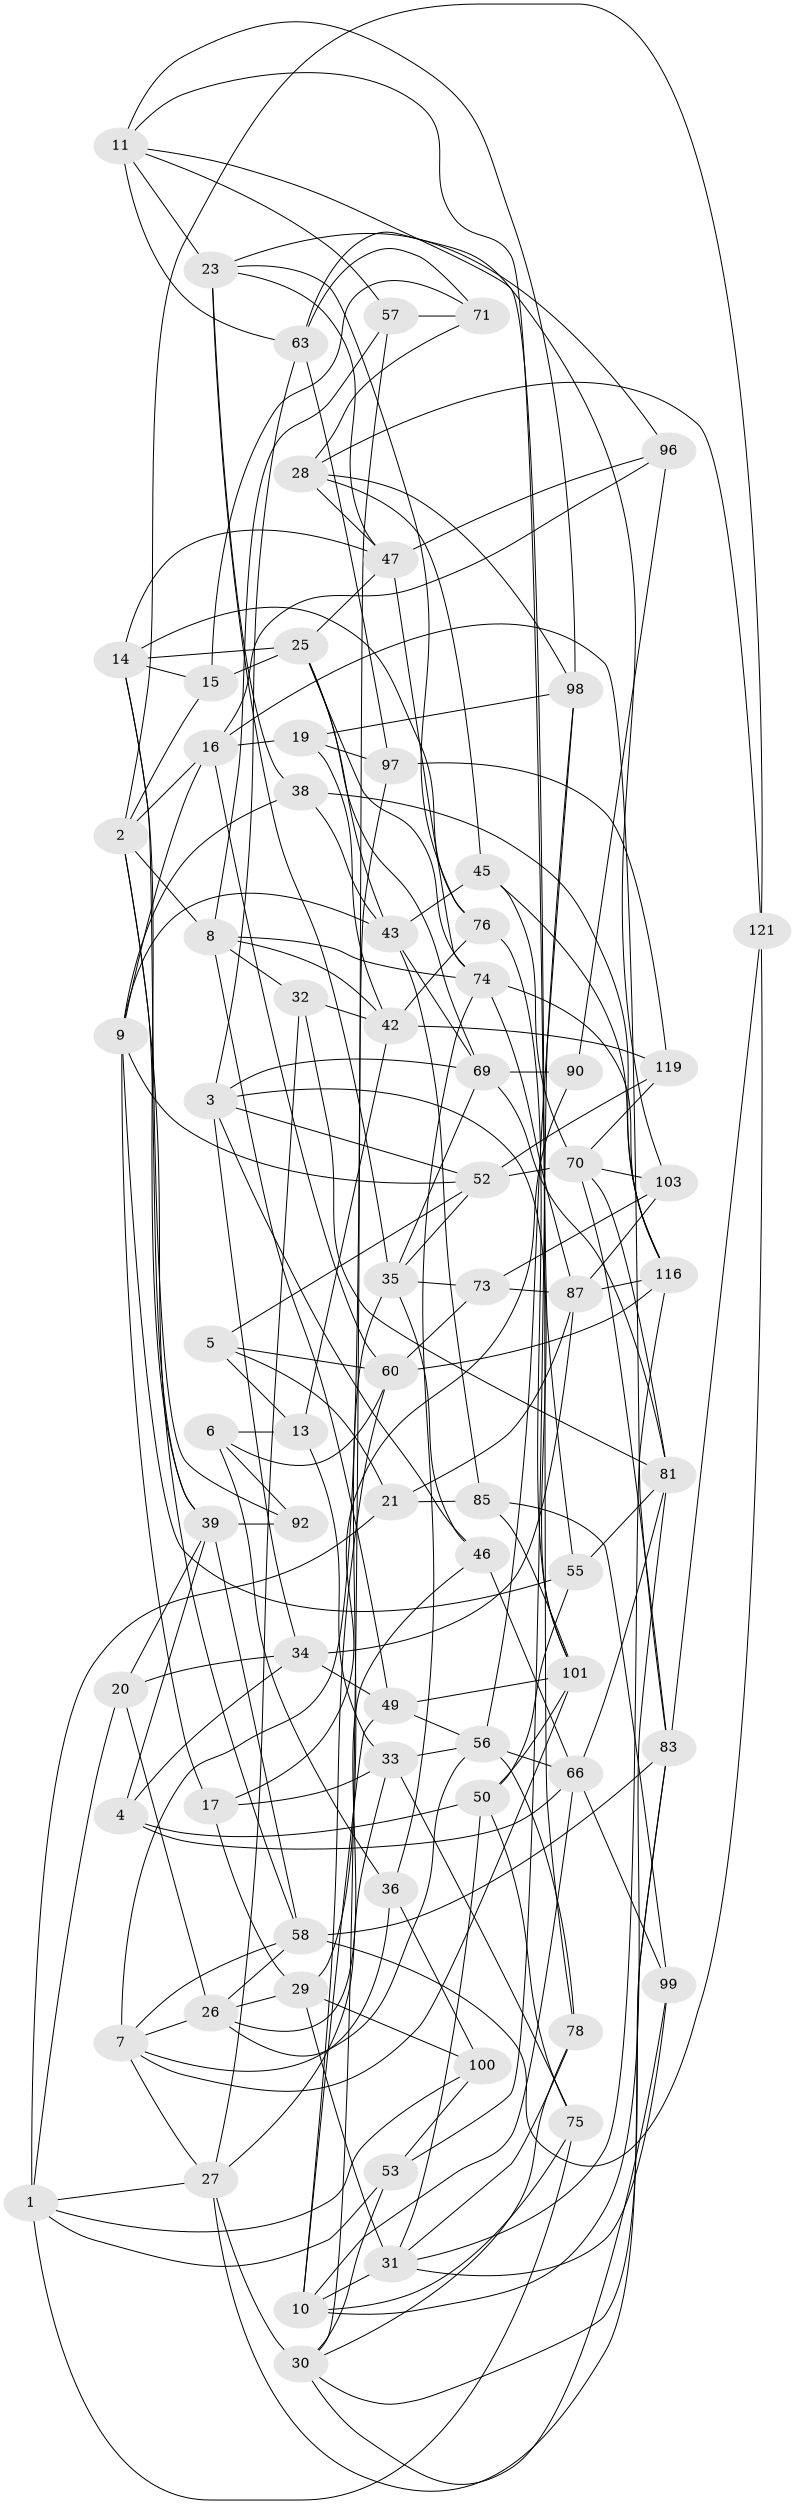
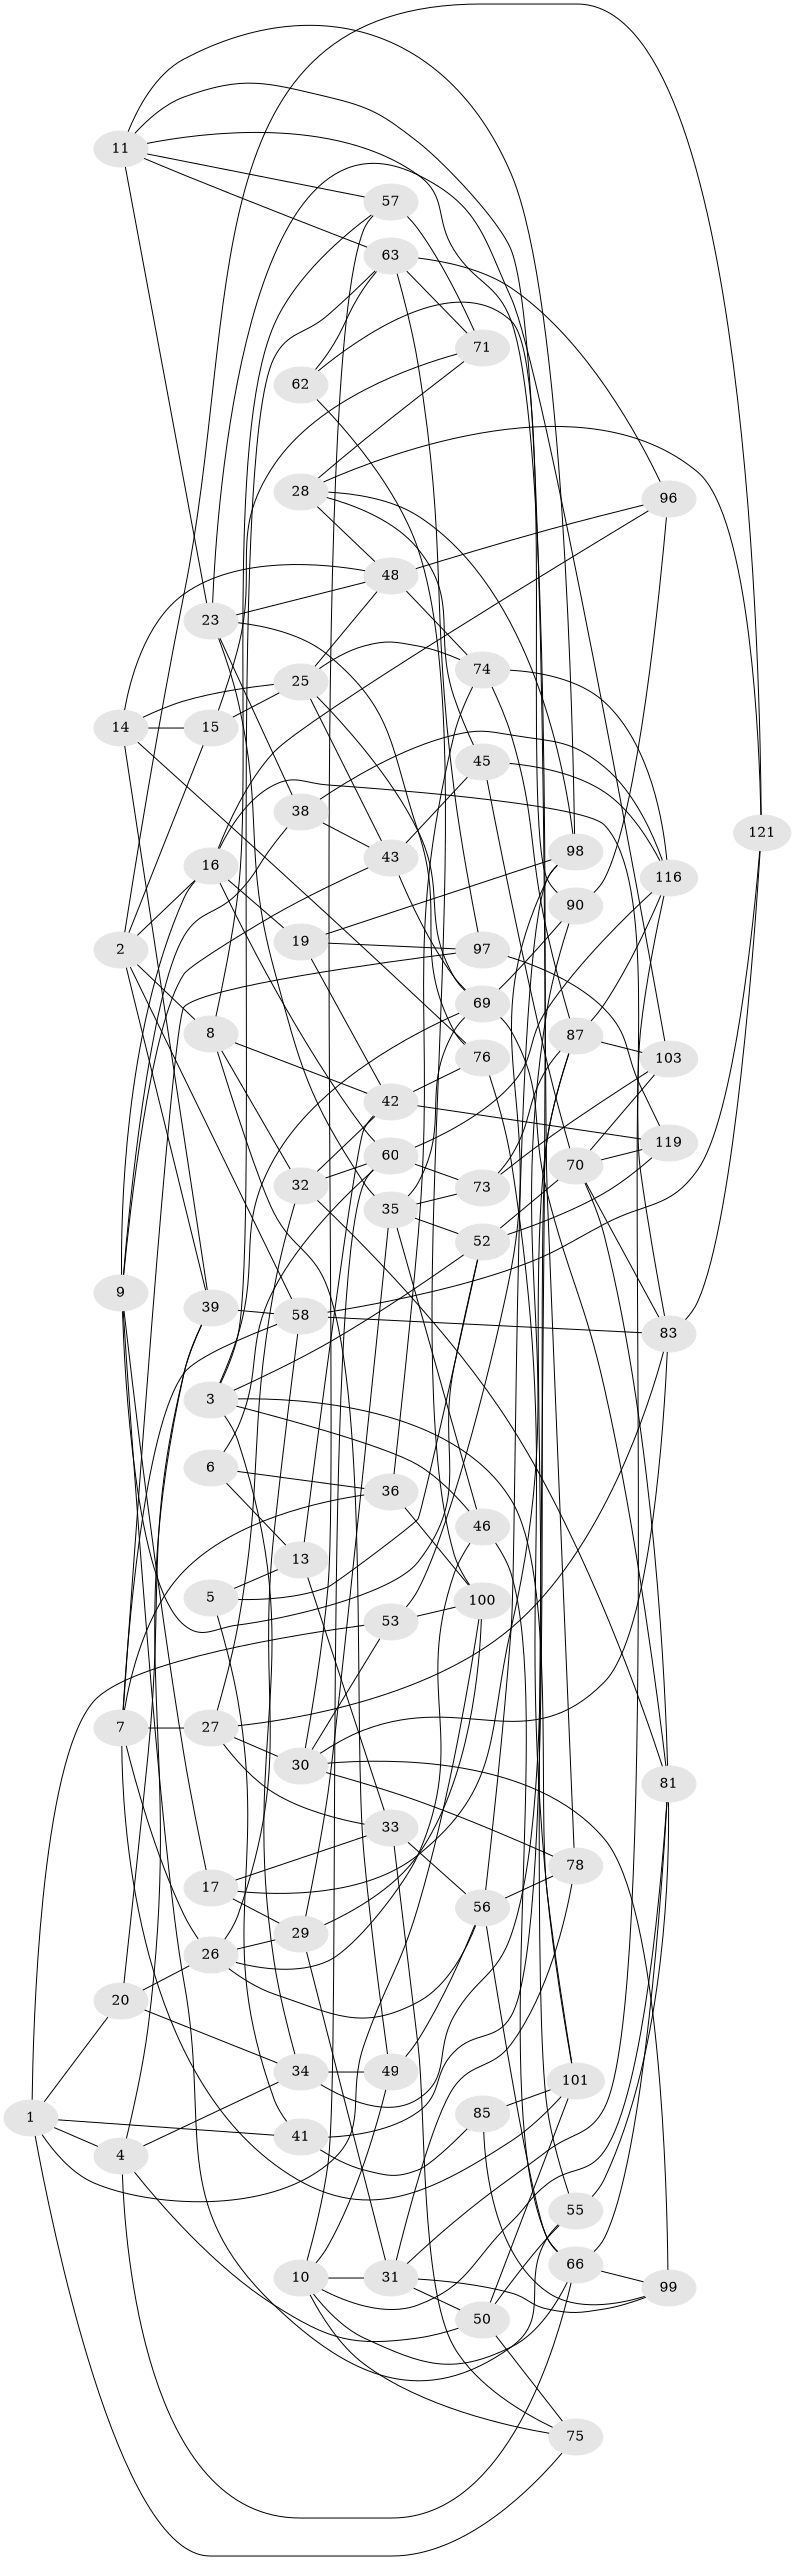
node "62": added
node "47": label "47" -> "48"
edge "8" -- "74": removed
edge "43" -- "85": removed
edge "5" -- "60": now "32" -- "60"
node "21": label "21" -> "41"
node "92": removed
edge "101" -- "49": removed
edge "27" -- "1": now "4" -- "1"
